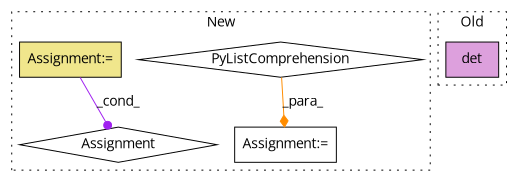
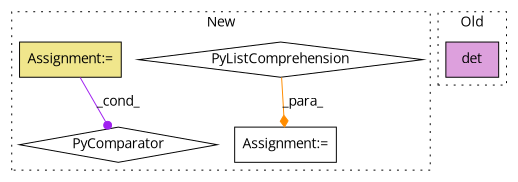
node "Assignment": label "Assignment" -> "PyComparator"
